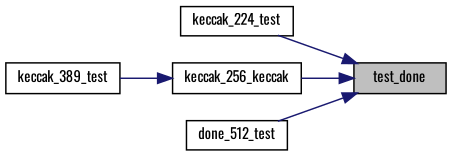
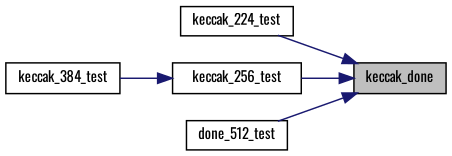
node "keccak_389_test": label "keccak_389_test" -> "keccak_384_test"
node "keccak_256_keccak": label "keccak_256_keccak" -> "keccak_256_test"
node "test_done": label "test_done" -> "keccak_done"
